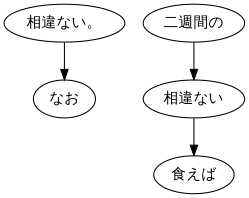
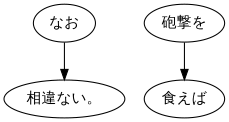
node "二週間の": removed
edge "相違ない。" -> "なお": reversed
node "相違ない": label "相違ない" -> "砲撃を"
